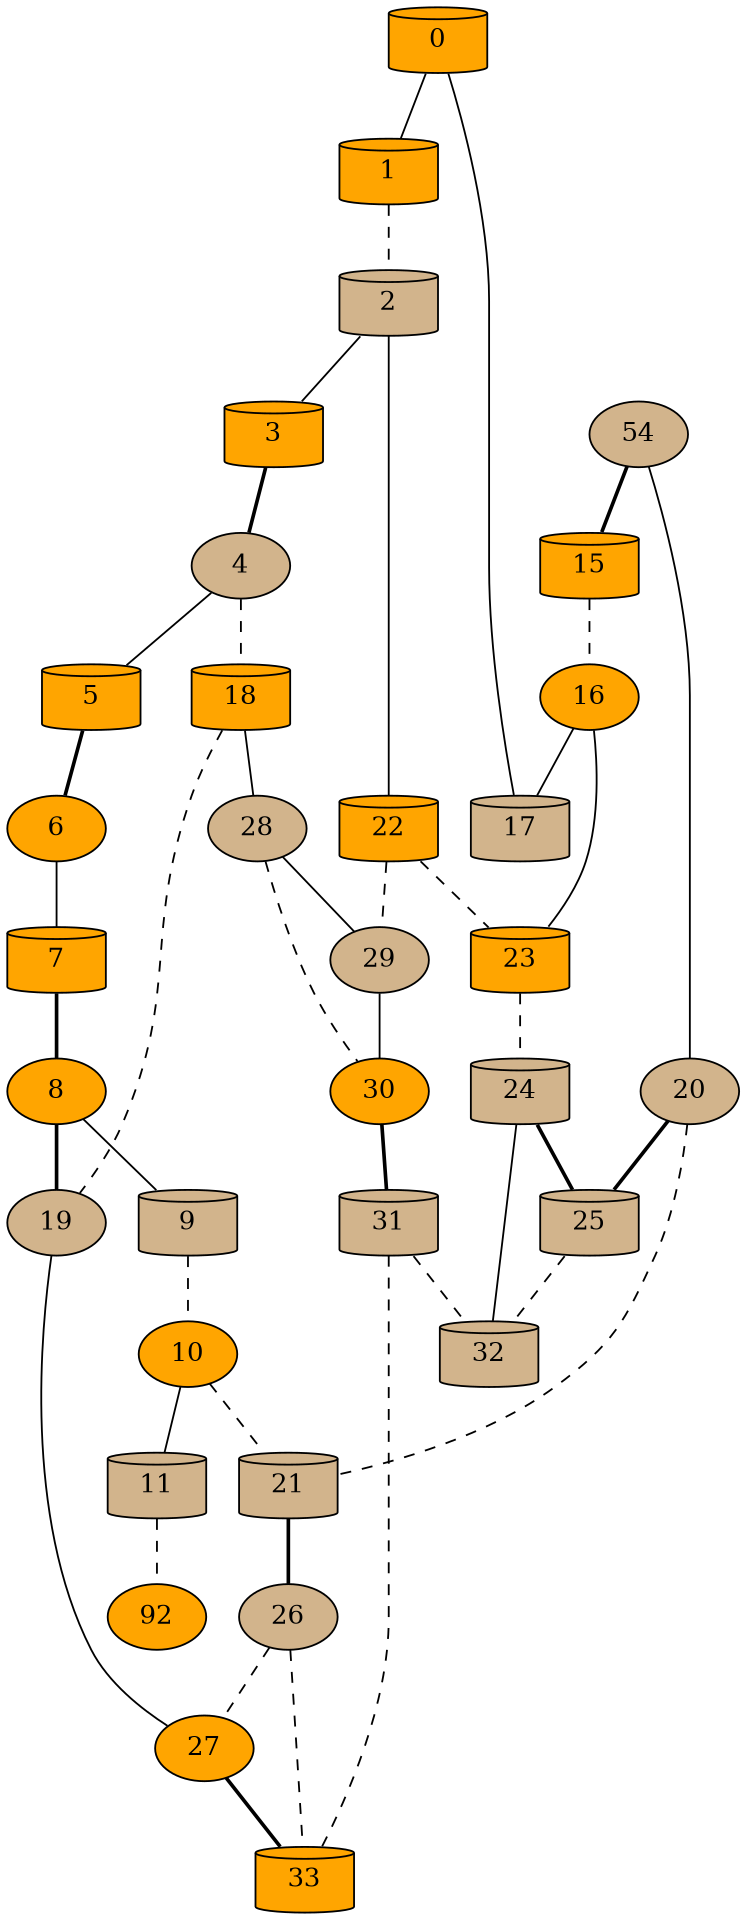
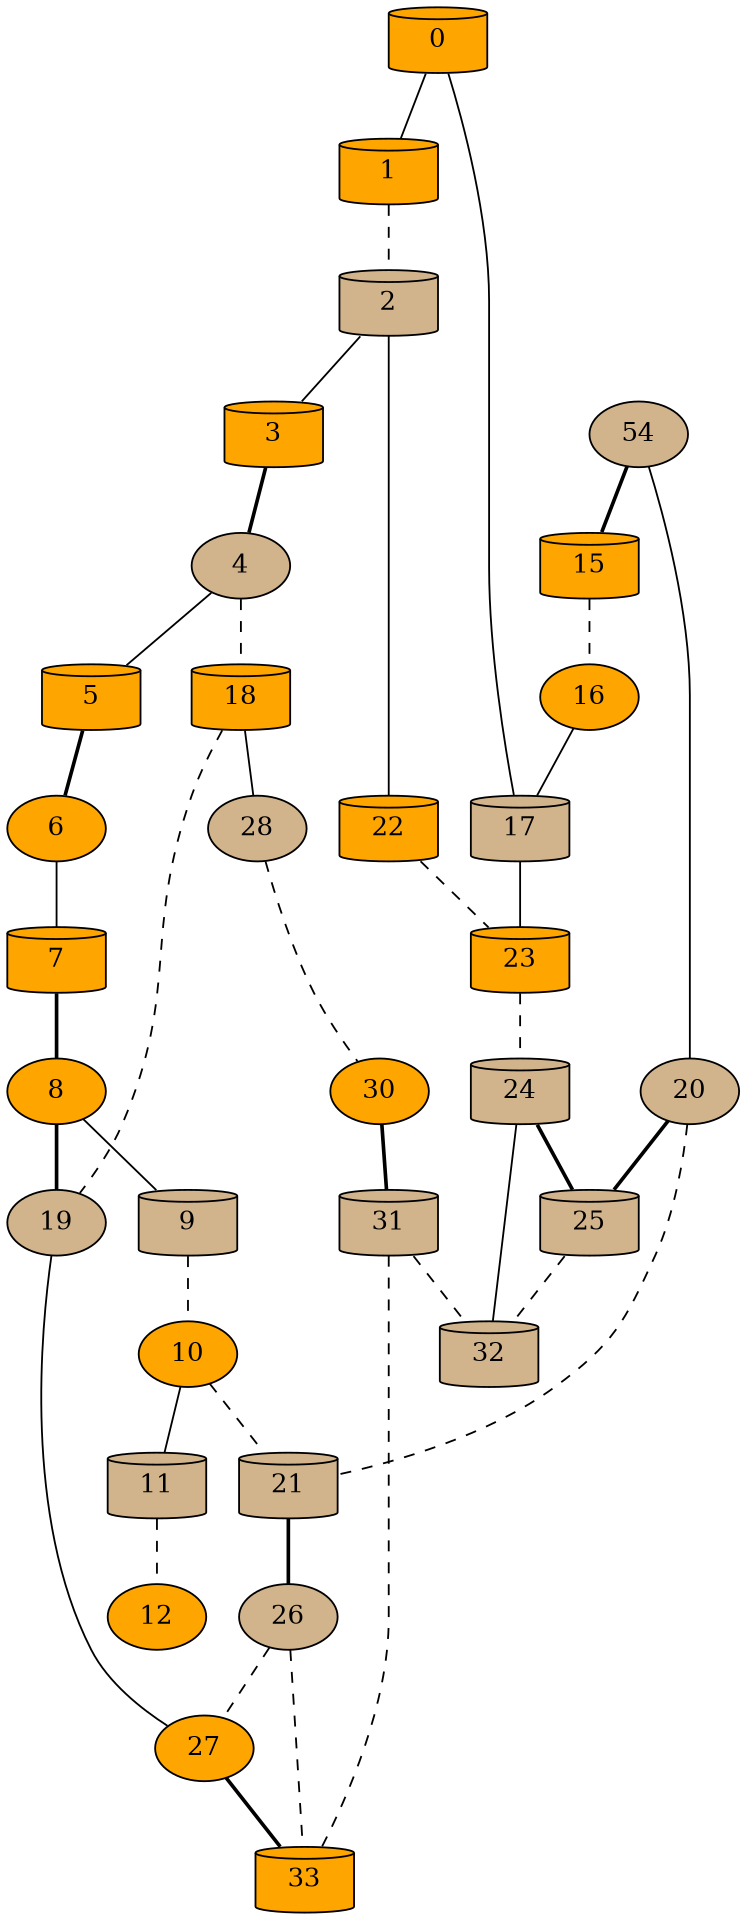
edge "16" -- "23": now "17" -- "23"
node "29": removed
node "92": label "92" -> "12"
